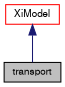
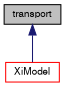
edge "transport" -> "XiModel": reversed
